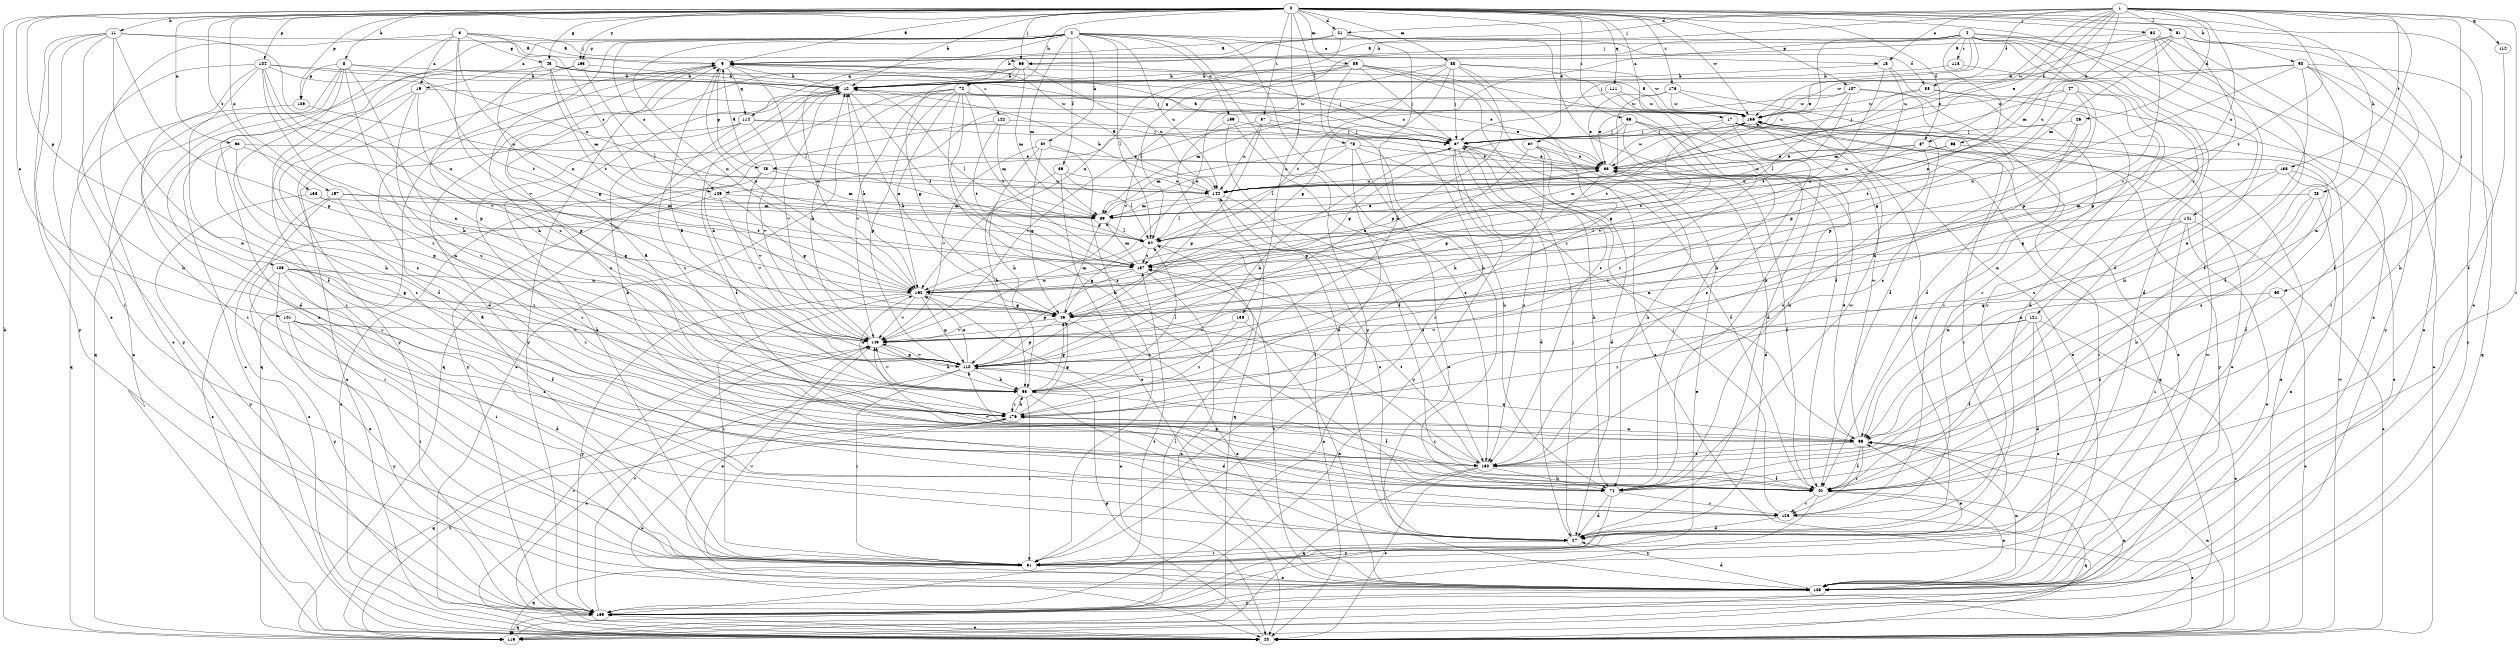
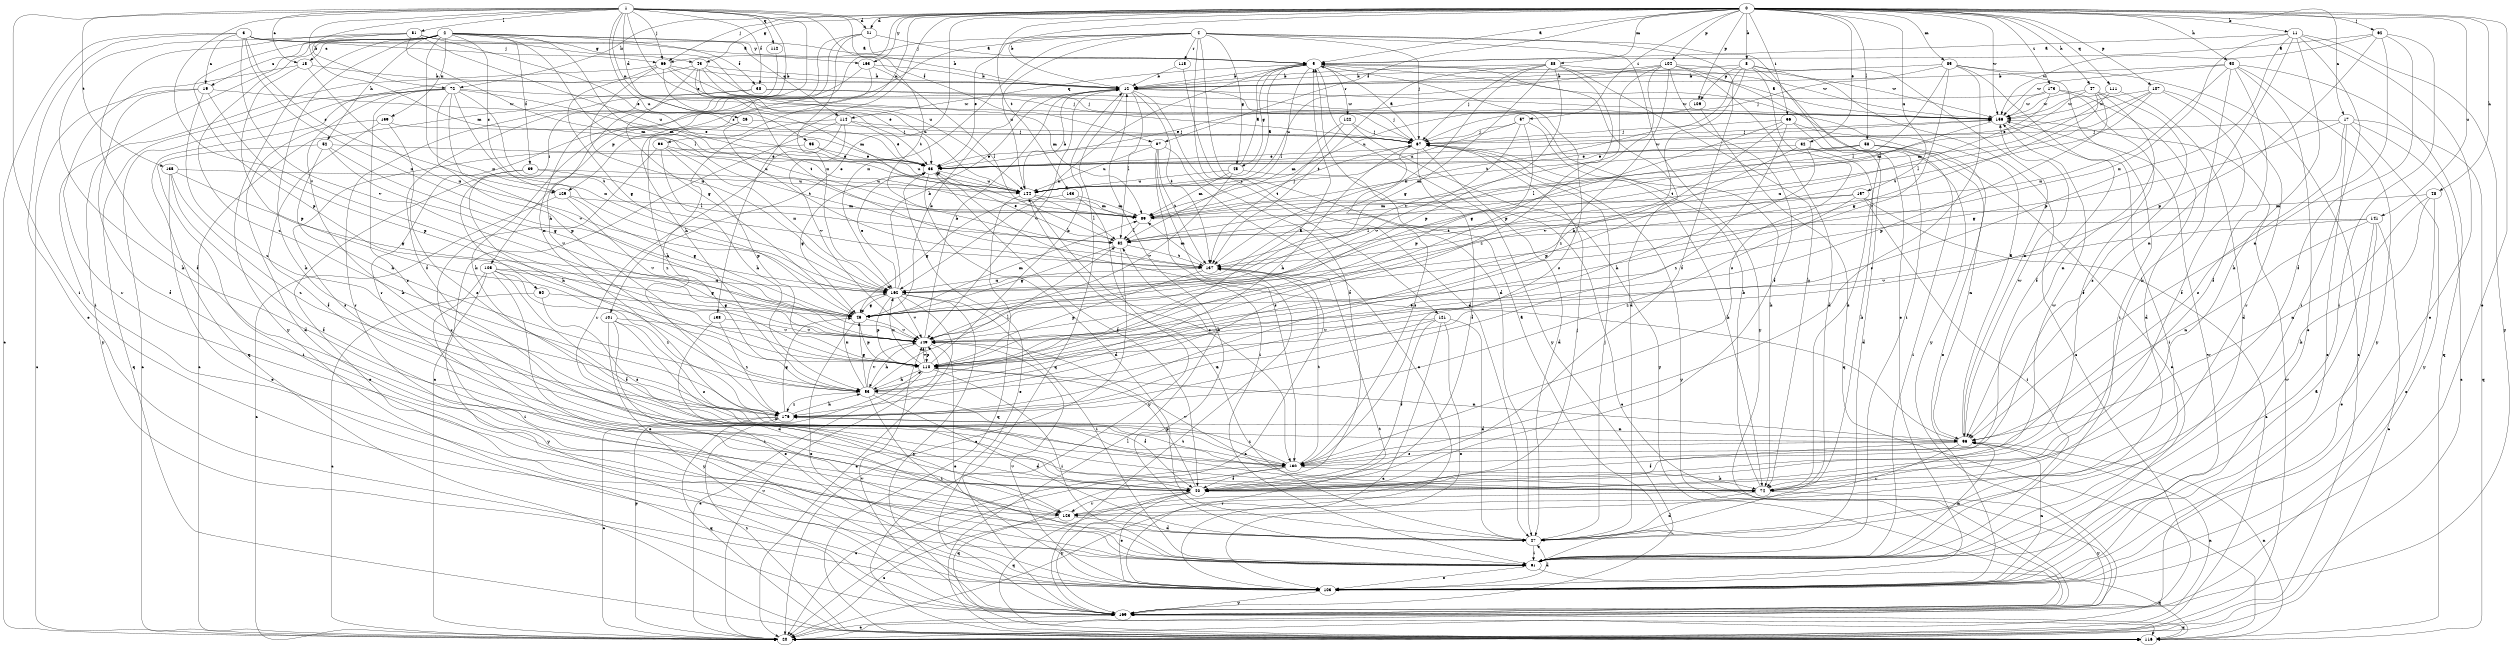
edge "0" -> "116": now "0" -> "47"
node "78": label "78" -> "58"
edge "141" -> "61": label "i" -> "a"
